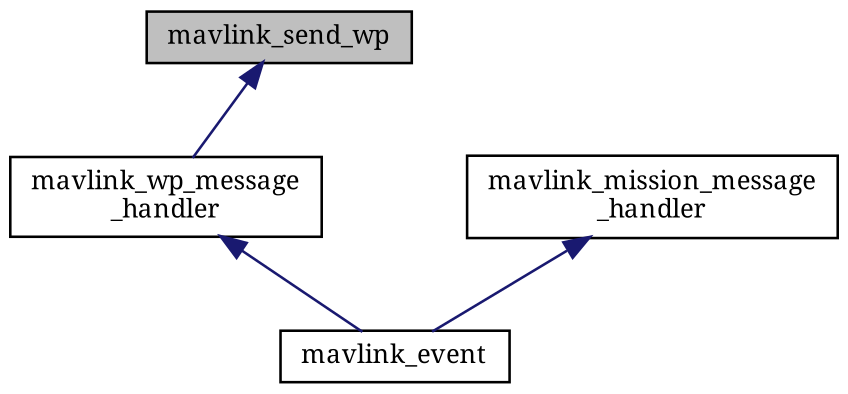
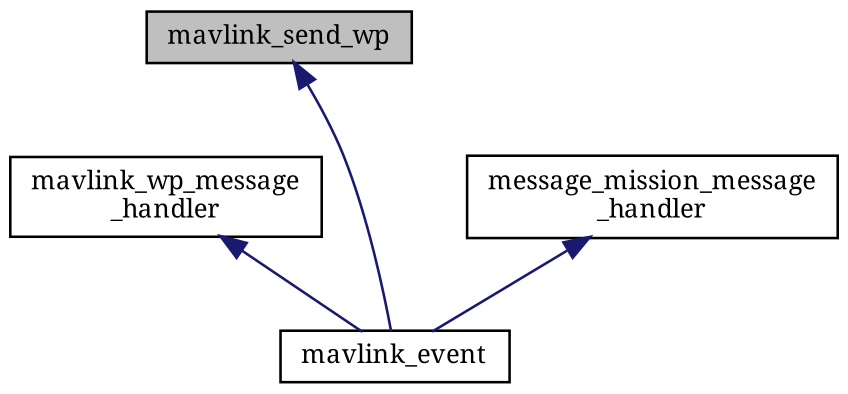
edge "mavlink_wp_message _handler" -> "mavlink_send_wp": now "mavlink_event" -> "mavlink_send_wp"
node "mavlink_mission_message _handler": label "mavlink_mission_message _handler" -> "message_mission_message _handler"
